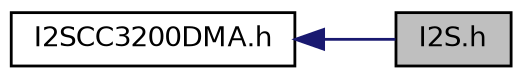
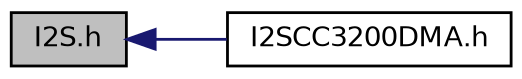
edge "I2S.h" -> "I2SCC3200DMA.h": reversed
